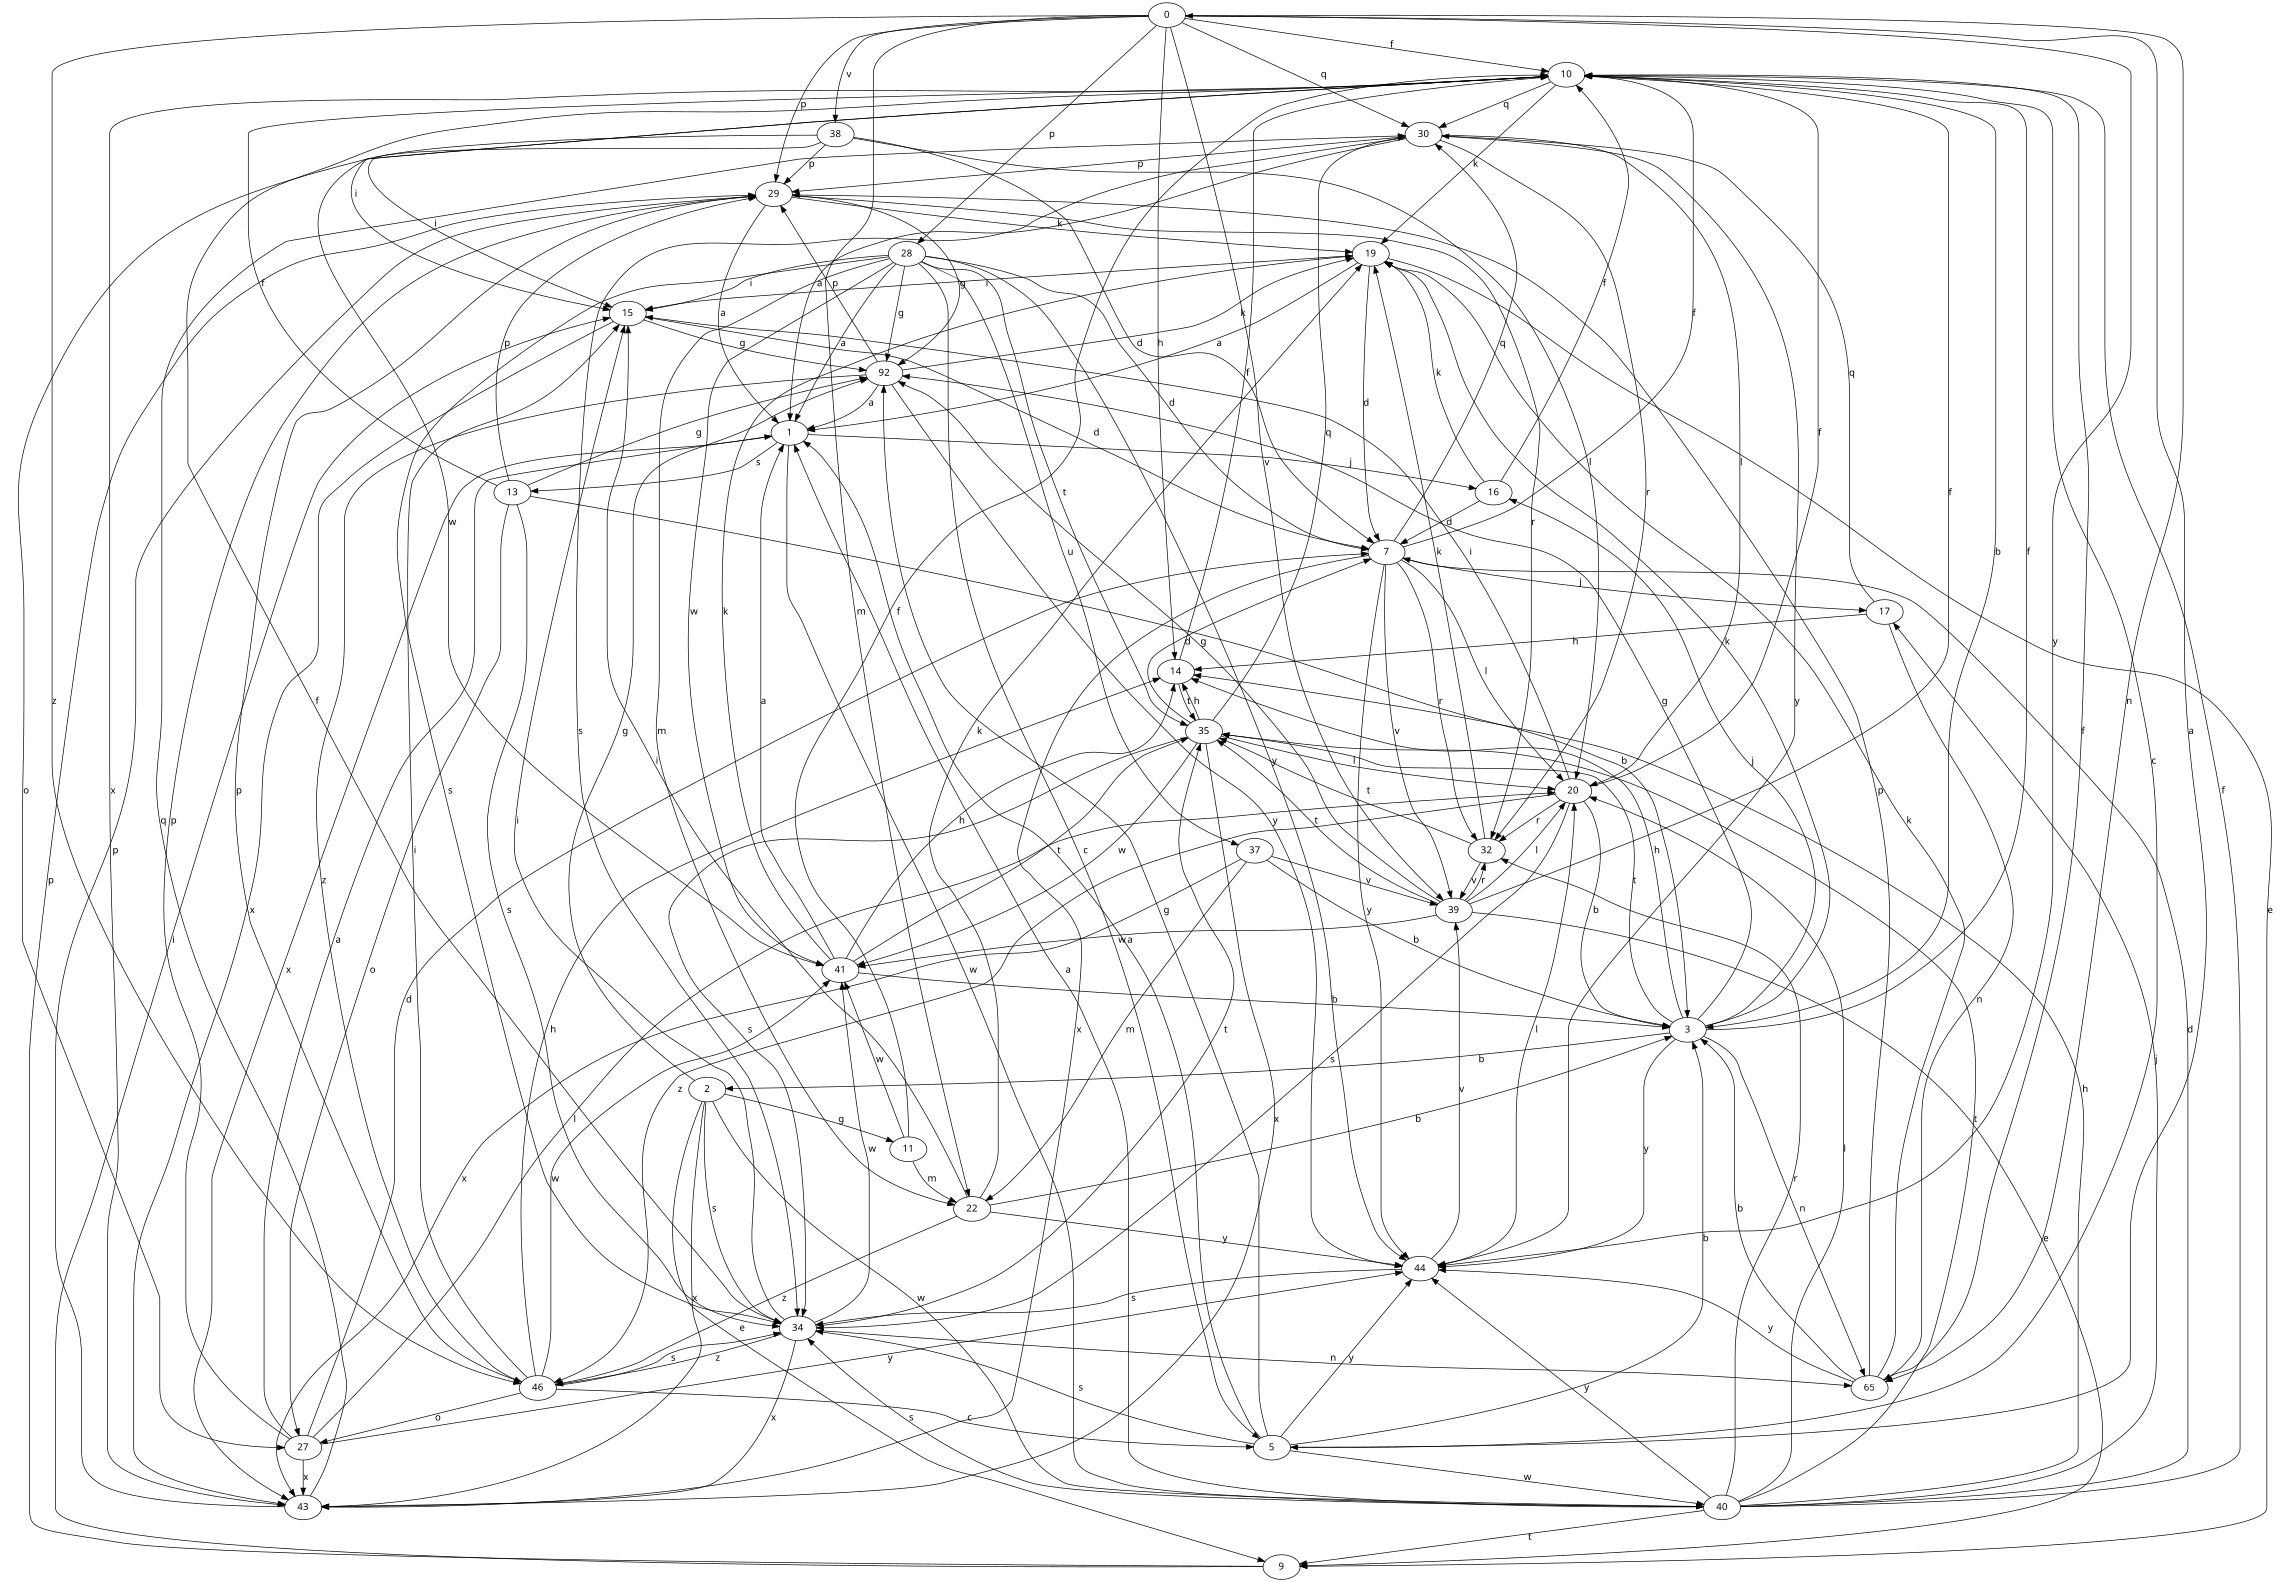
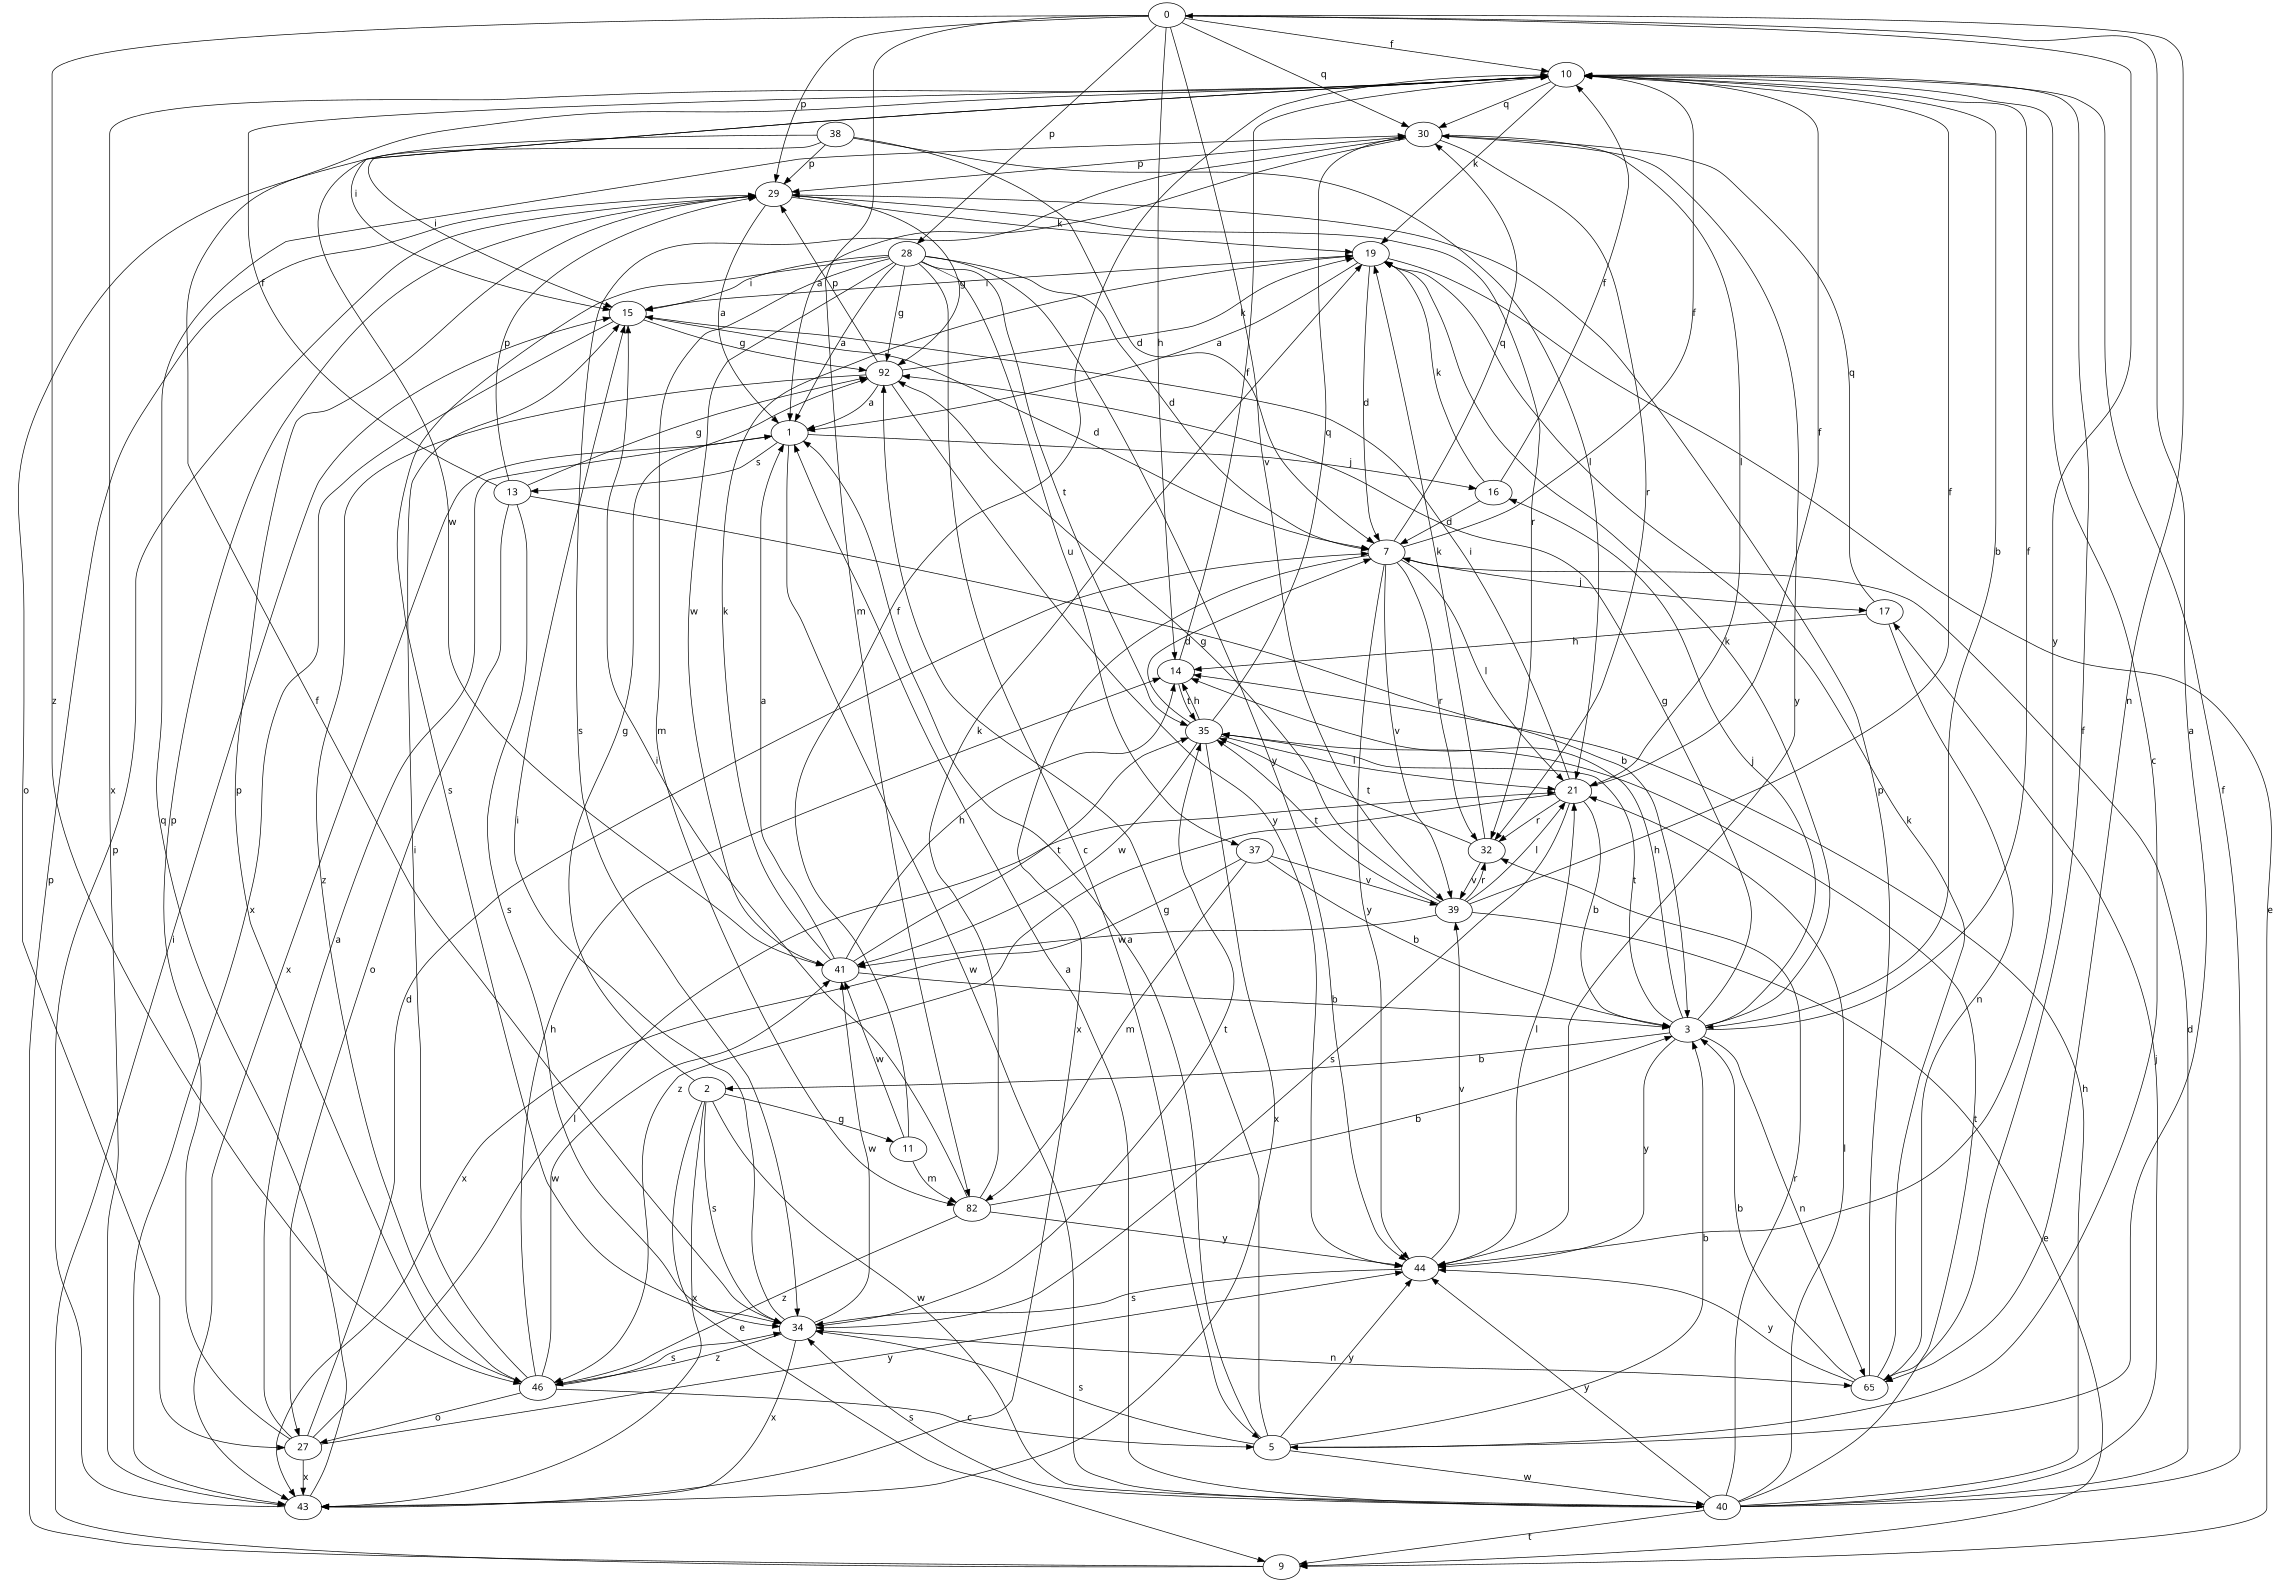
edge "0" -> "38": removed, label "v"
node "20": label "20" -> "21"
edge "35" -> "34": removed, label "s"
node "22": label "22" -> "82"
